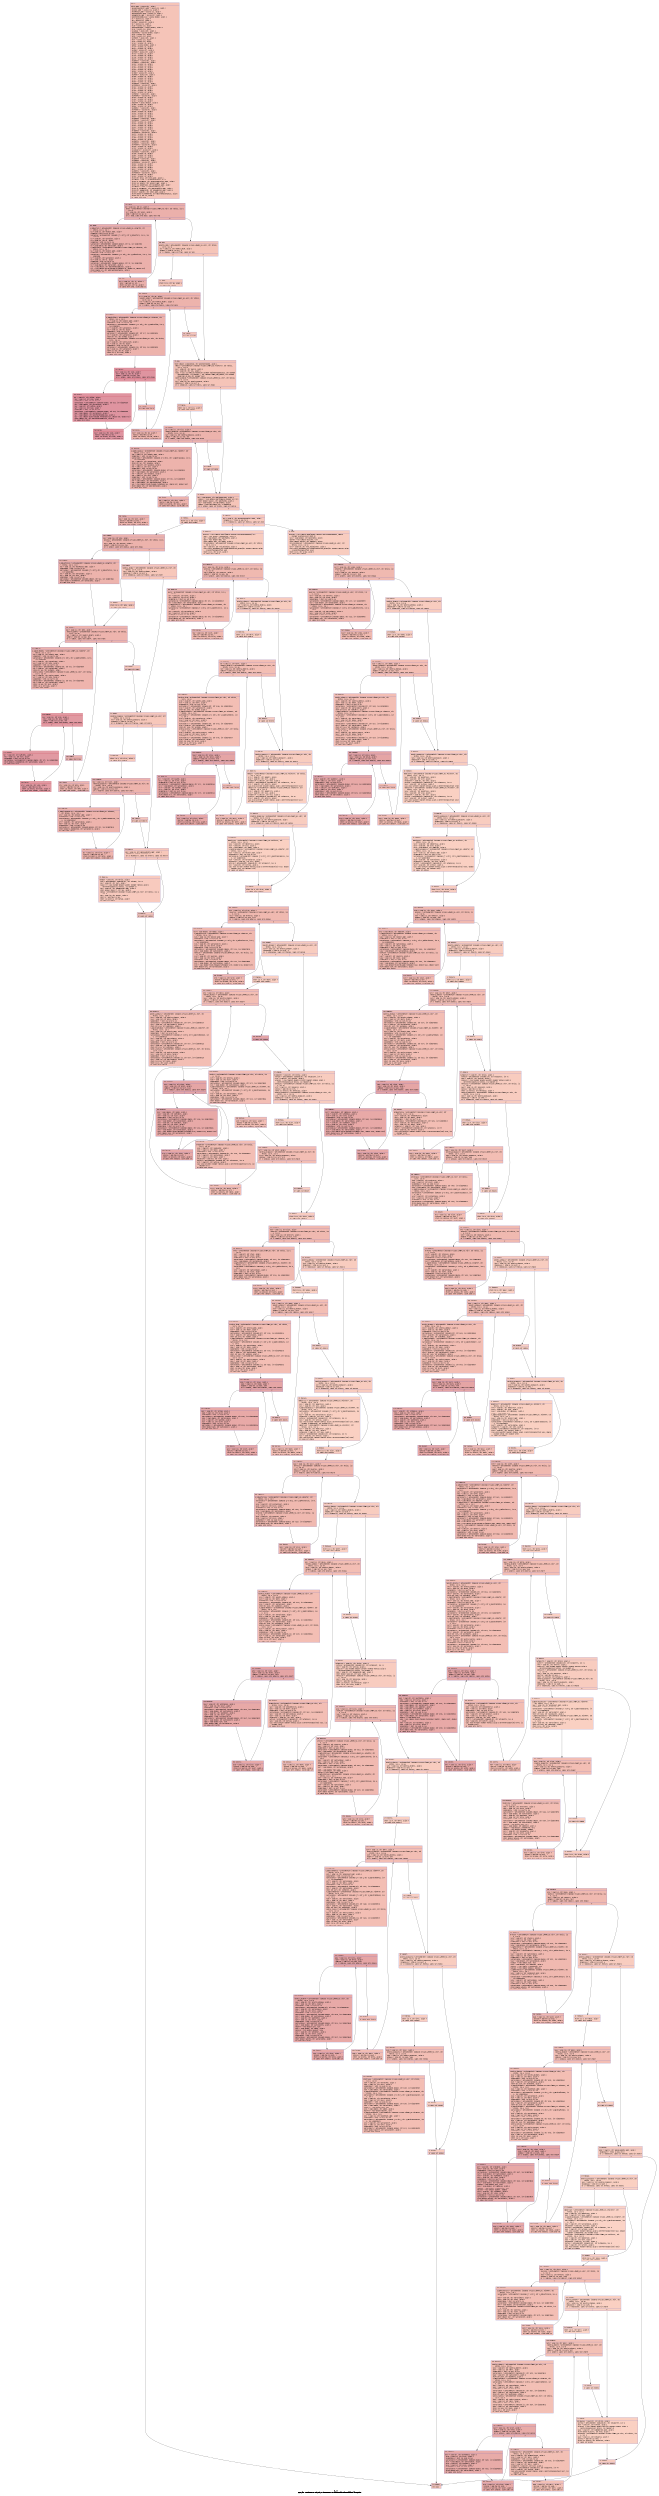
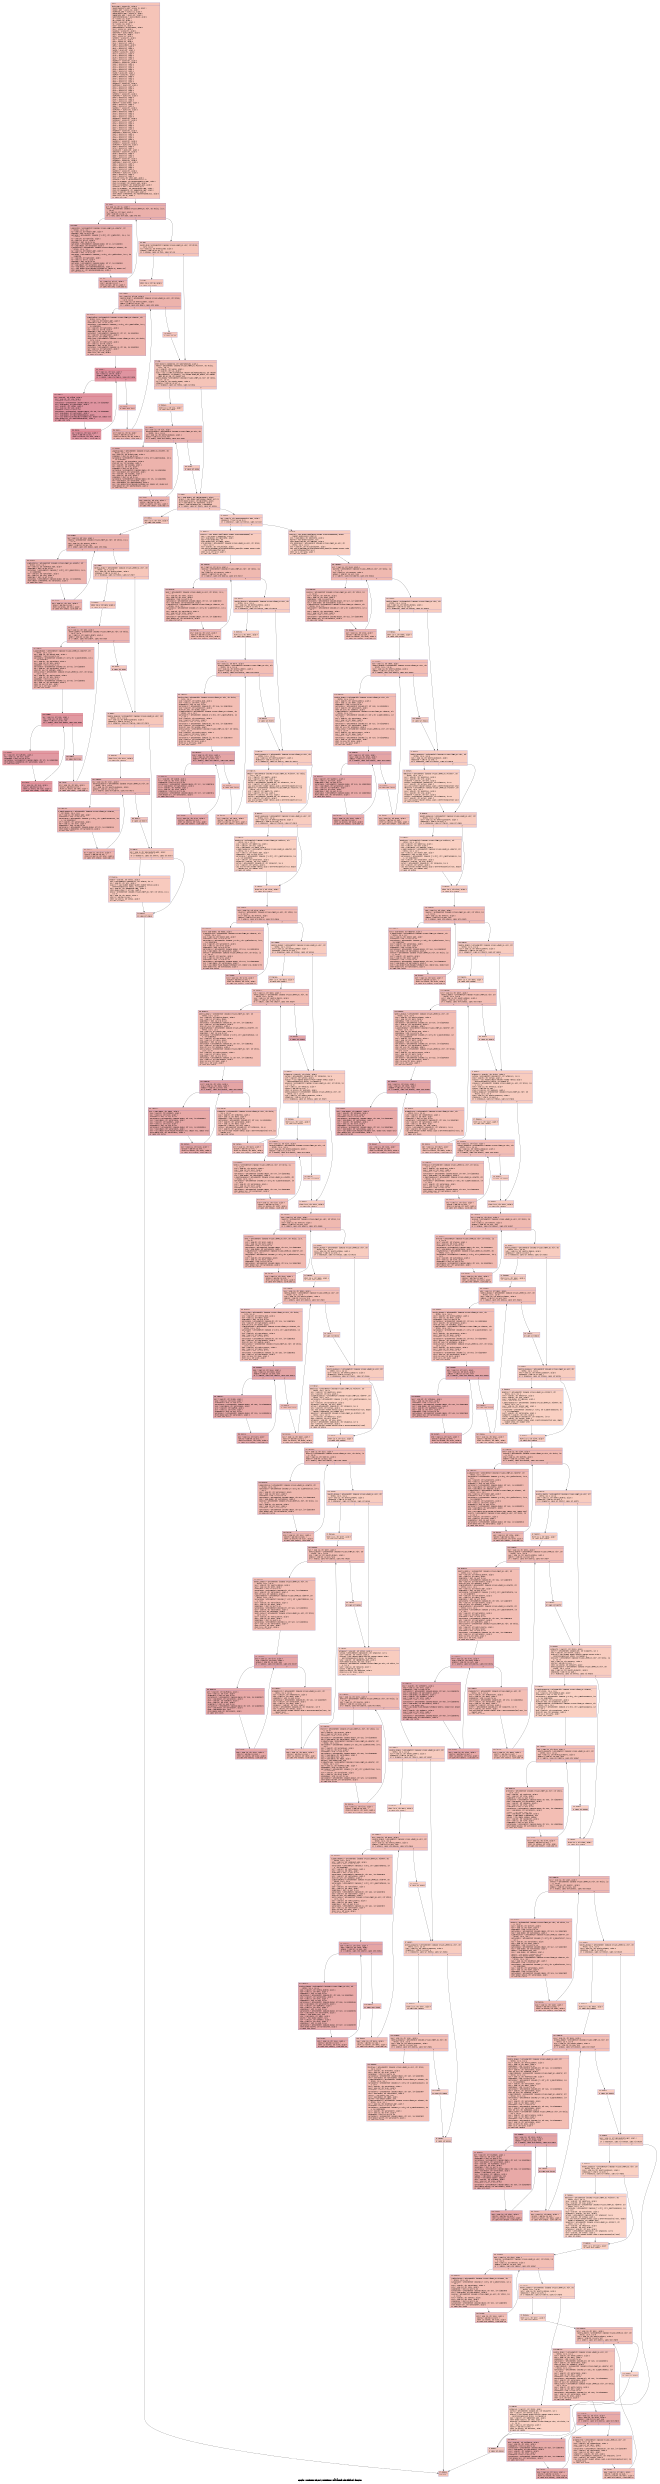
edge "for.body58:" -> "for.cond71:": now "for.body58:" -> "for.inc64:"
edge "for.cond258:" -> "for.inc245:": now "for.cond258:" -> "for.body261:"
